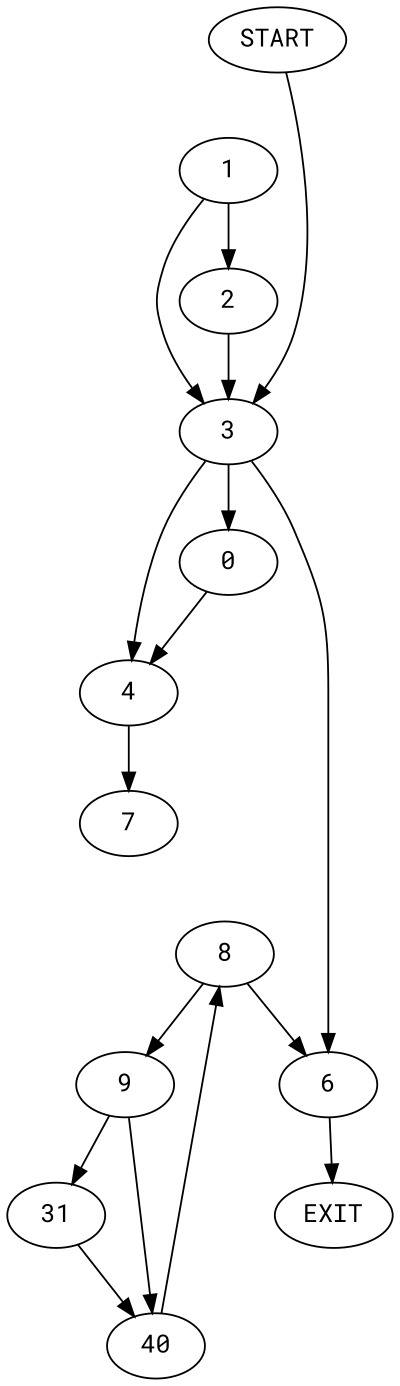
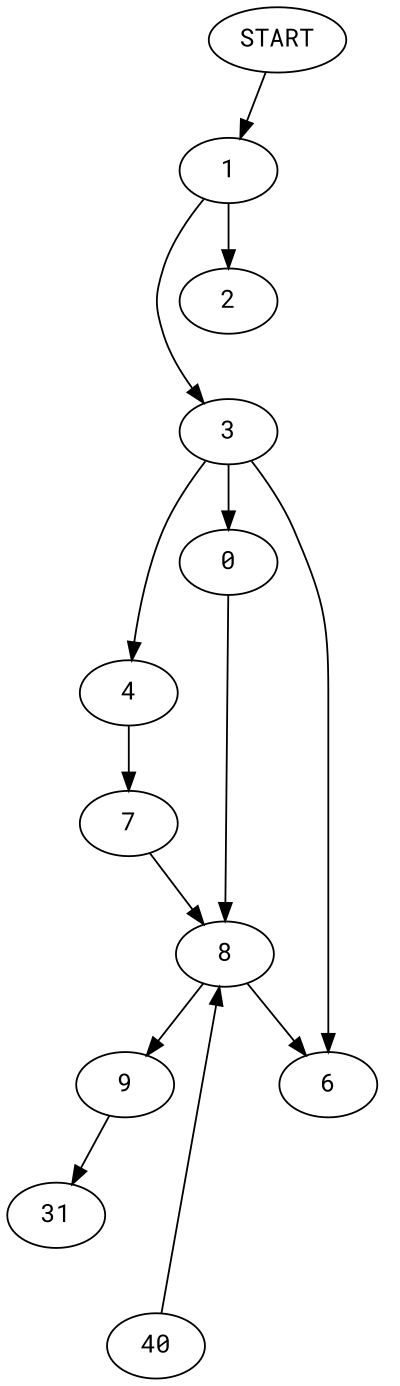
edge "START" -> "3": now "START" -> "1"
edge "2" -> "3": removed
edge "0" -> "4": now "0" -> "8"
edge "7" -> "8": added
edge "9" -> "40": removed
node "EXIT": removed
edge "31" -> "40": removed
